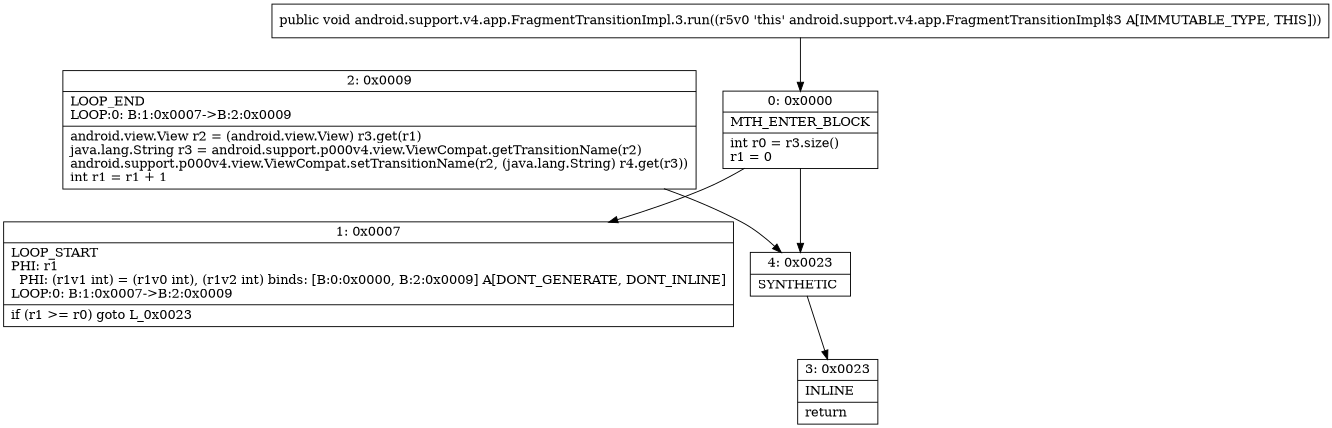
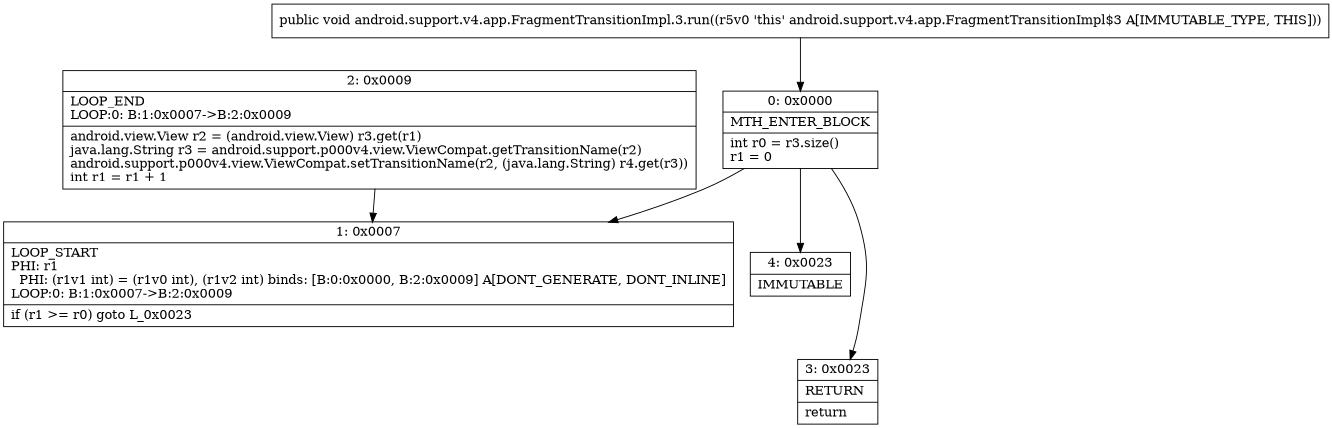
edge "2: 0x0009" -> "4: 0x0023": now "2: 0x0009" -> "1: 0x0007"
node "4: 0x0023": text "SYNTHETIC" -> "IMMUTABLE"
edge "4: 0x0023" -> "3: 0x0023": now "0: 0x0000" -> "3: 0x0023"
node "3: 0x0023": text "INLINE" -> "RETURN"
